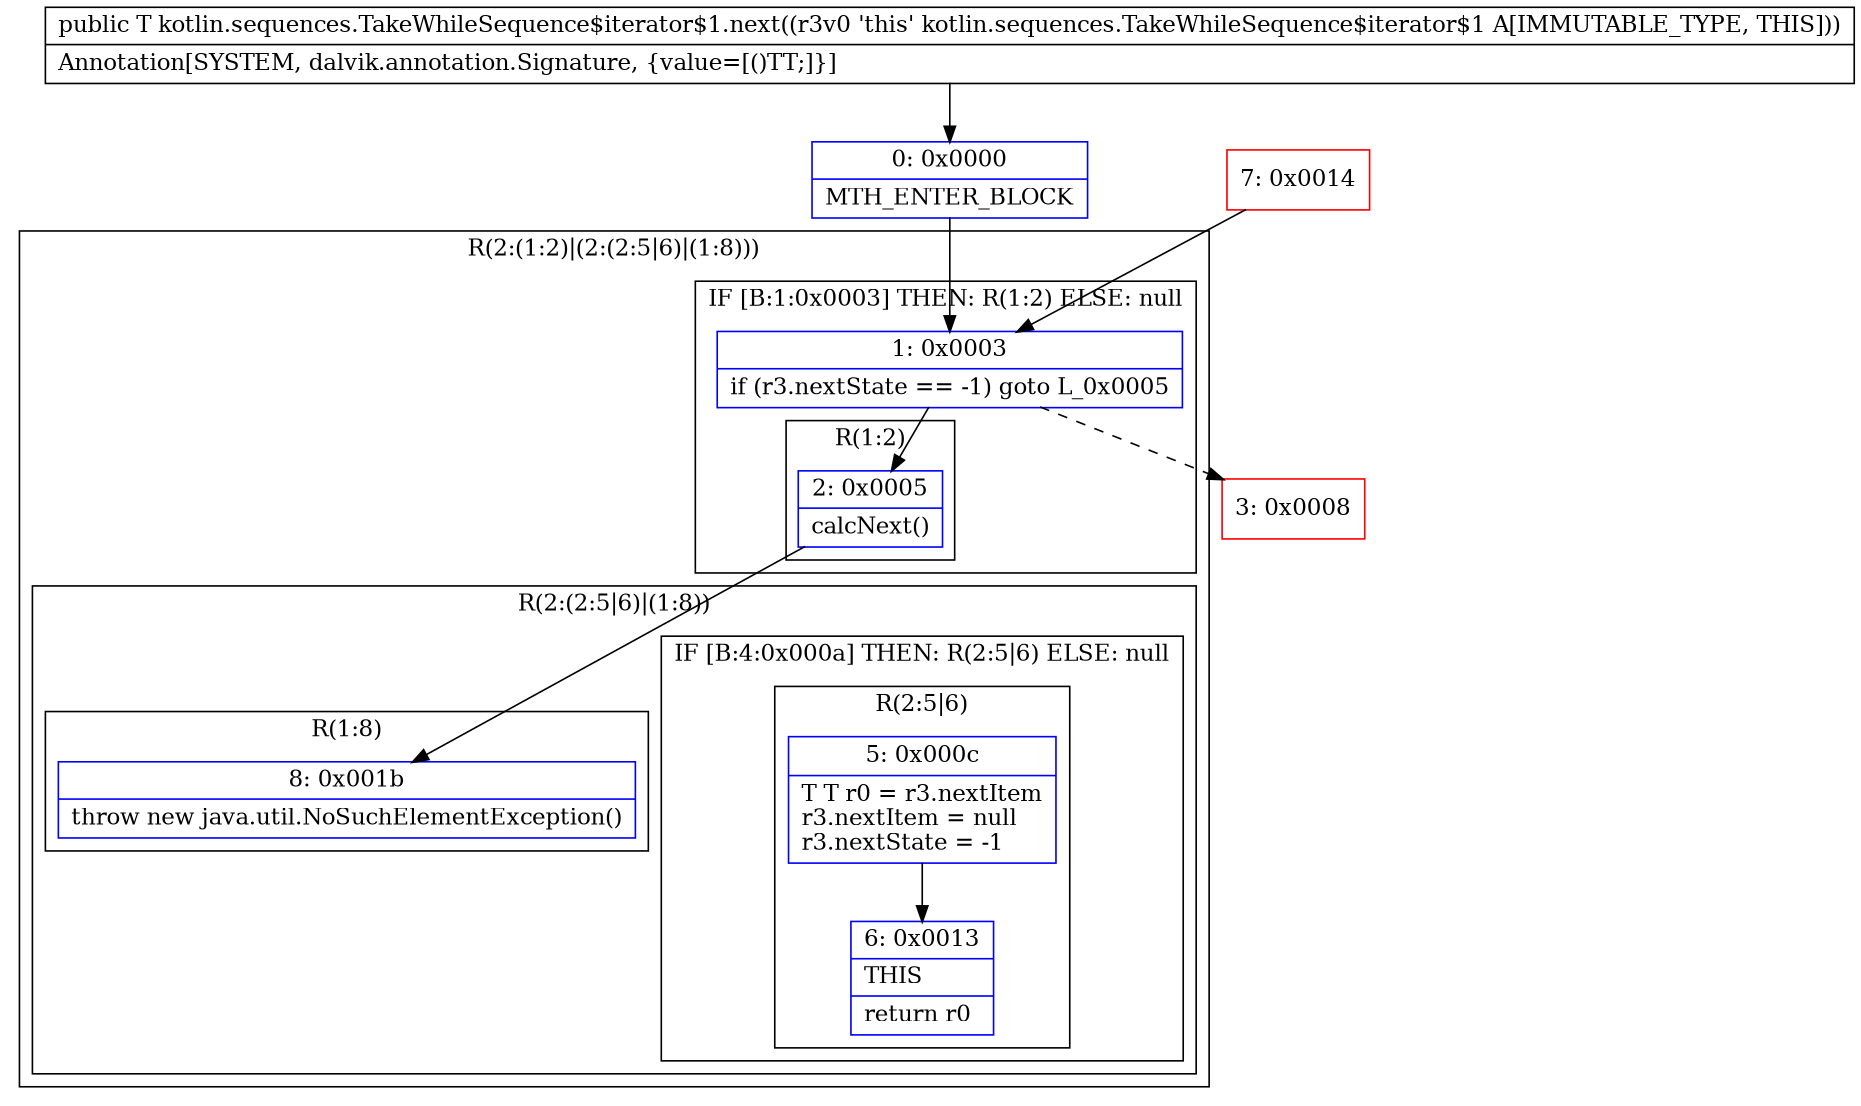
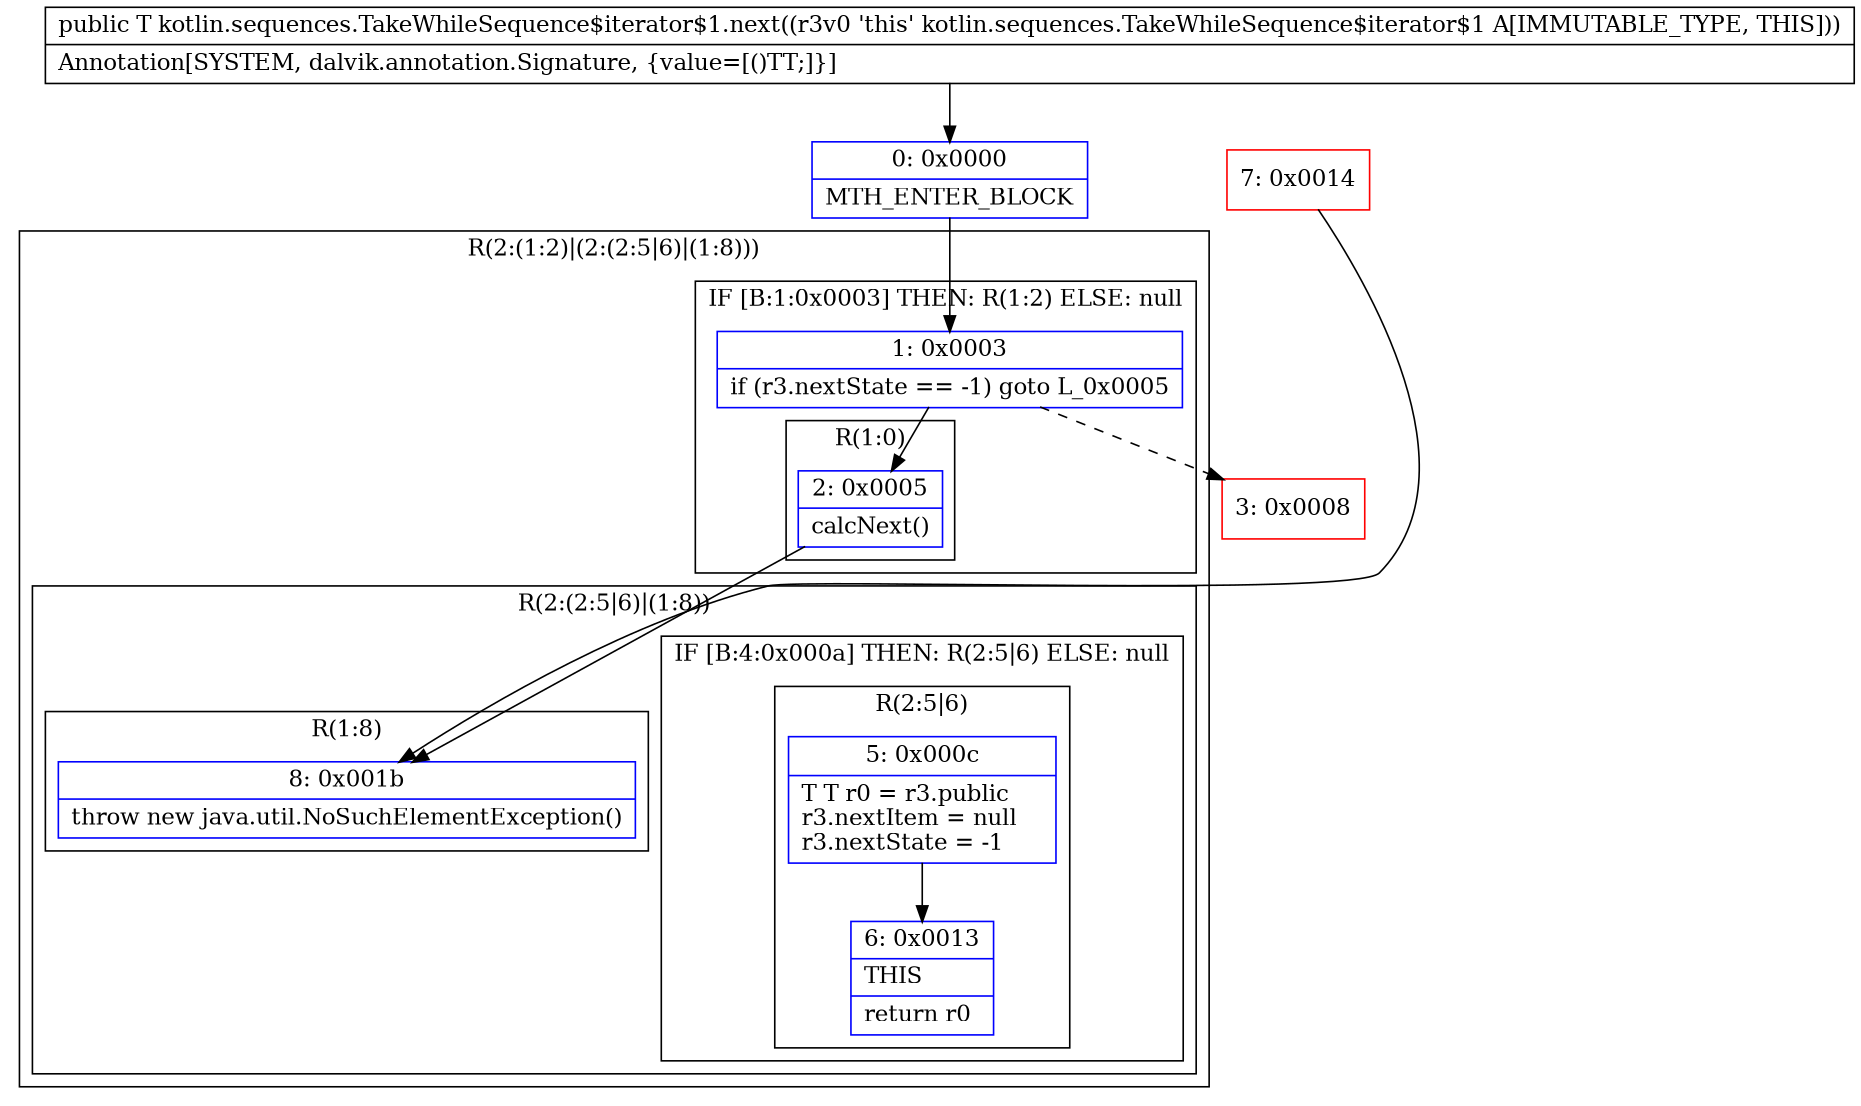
edge "7: 0x0014" -> "1: 0x0003": now "7: 0x0014" -> "8: 0x001b"
cluster "R(1:2)": label "R(1:2)" -> "R(1:0)"
node "5: 0x000c": text "T T r0 = r3.nextItem" -> "T T r0 = r3.public"
